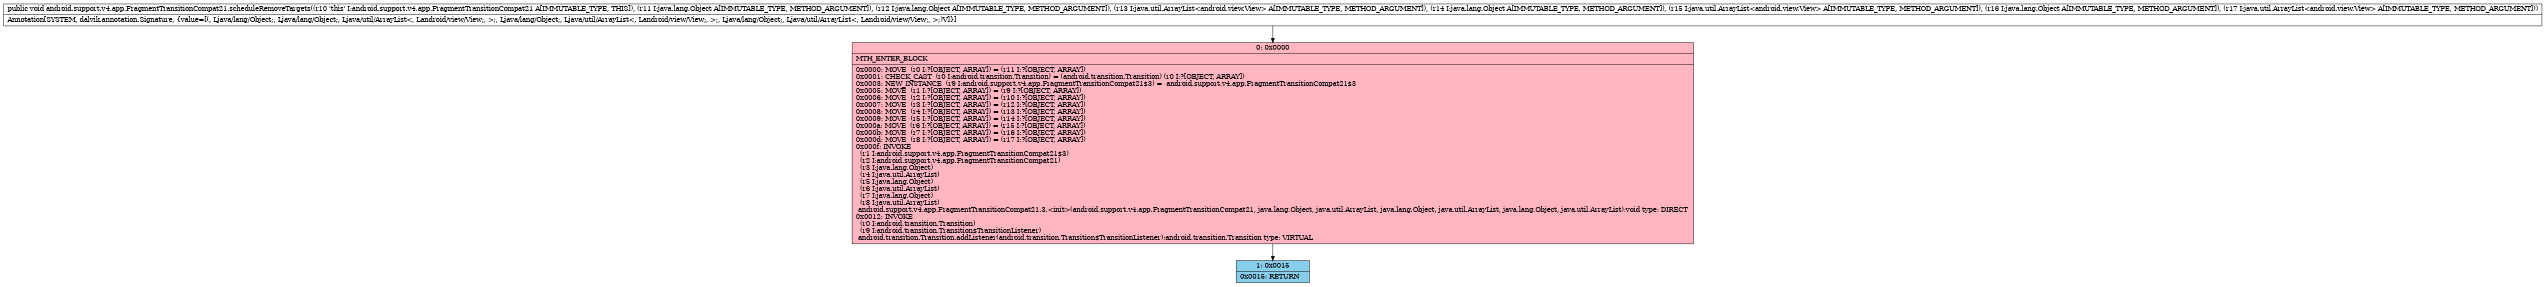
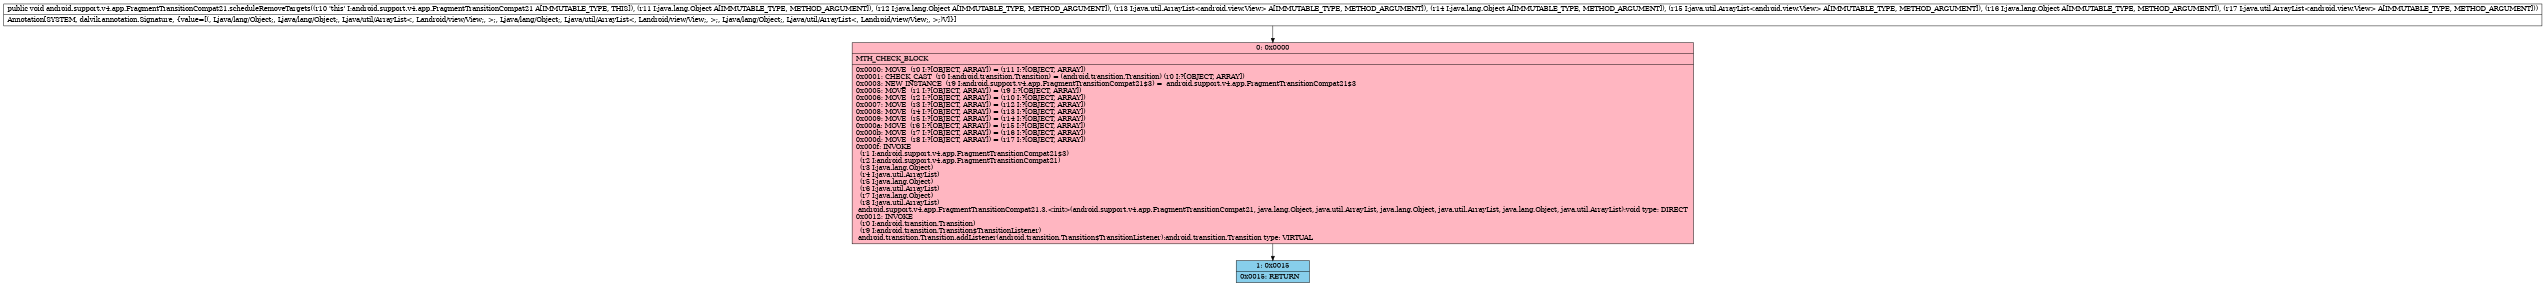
node "0: 0x0000": text "MTH_ENTER_BLOCK" -> "MTH_CHECK_BLOCK"
